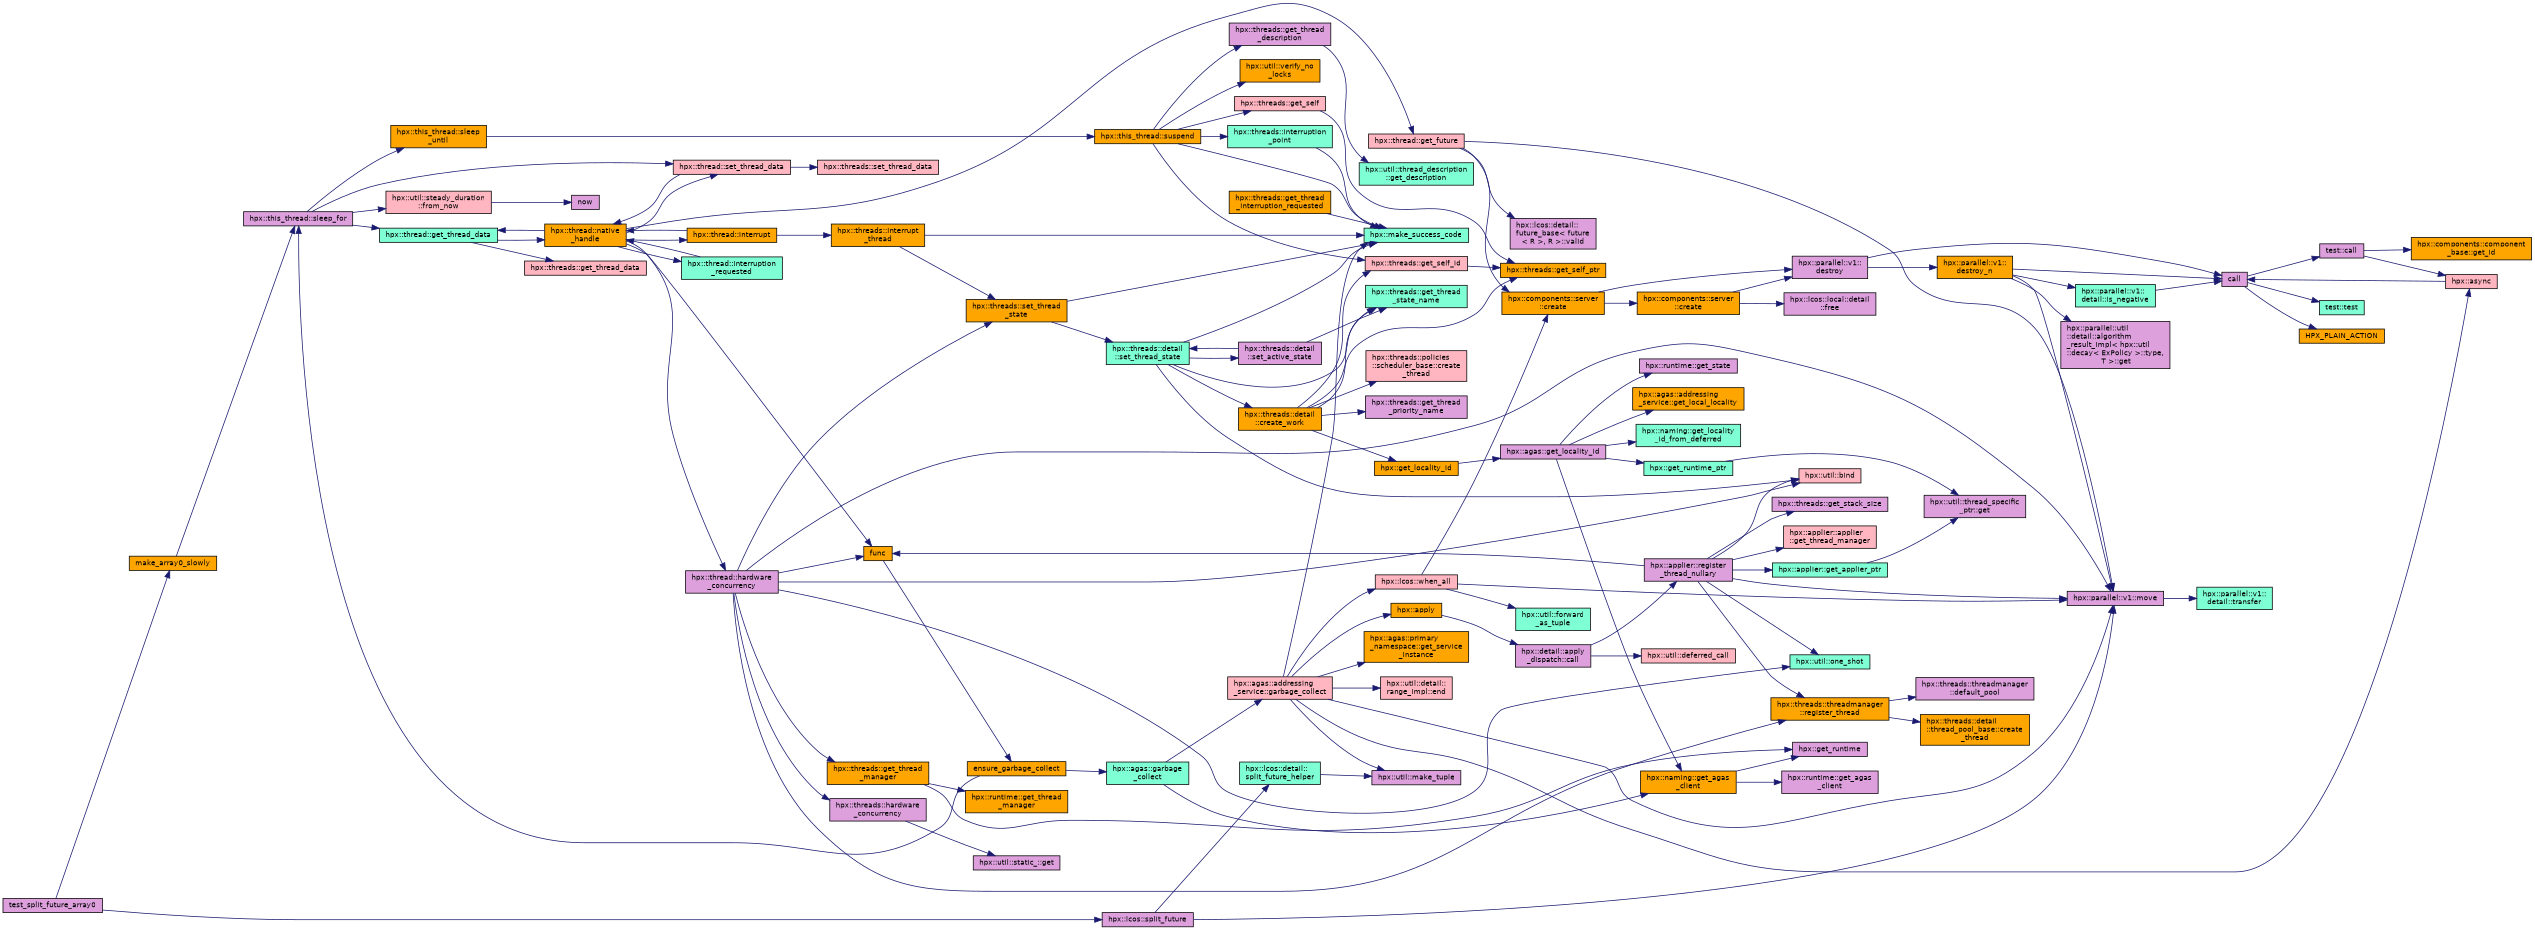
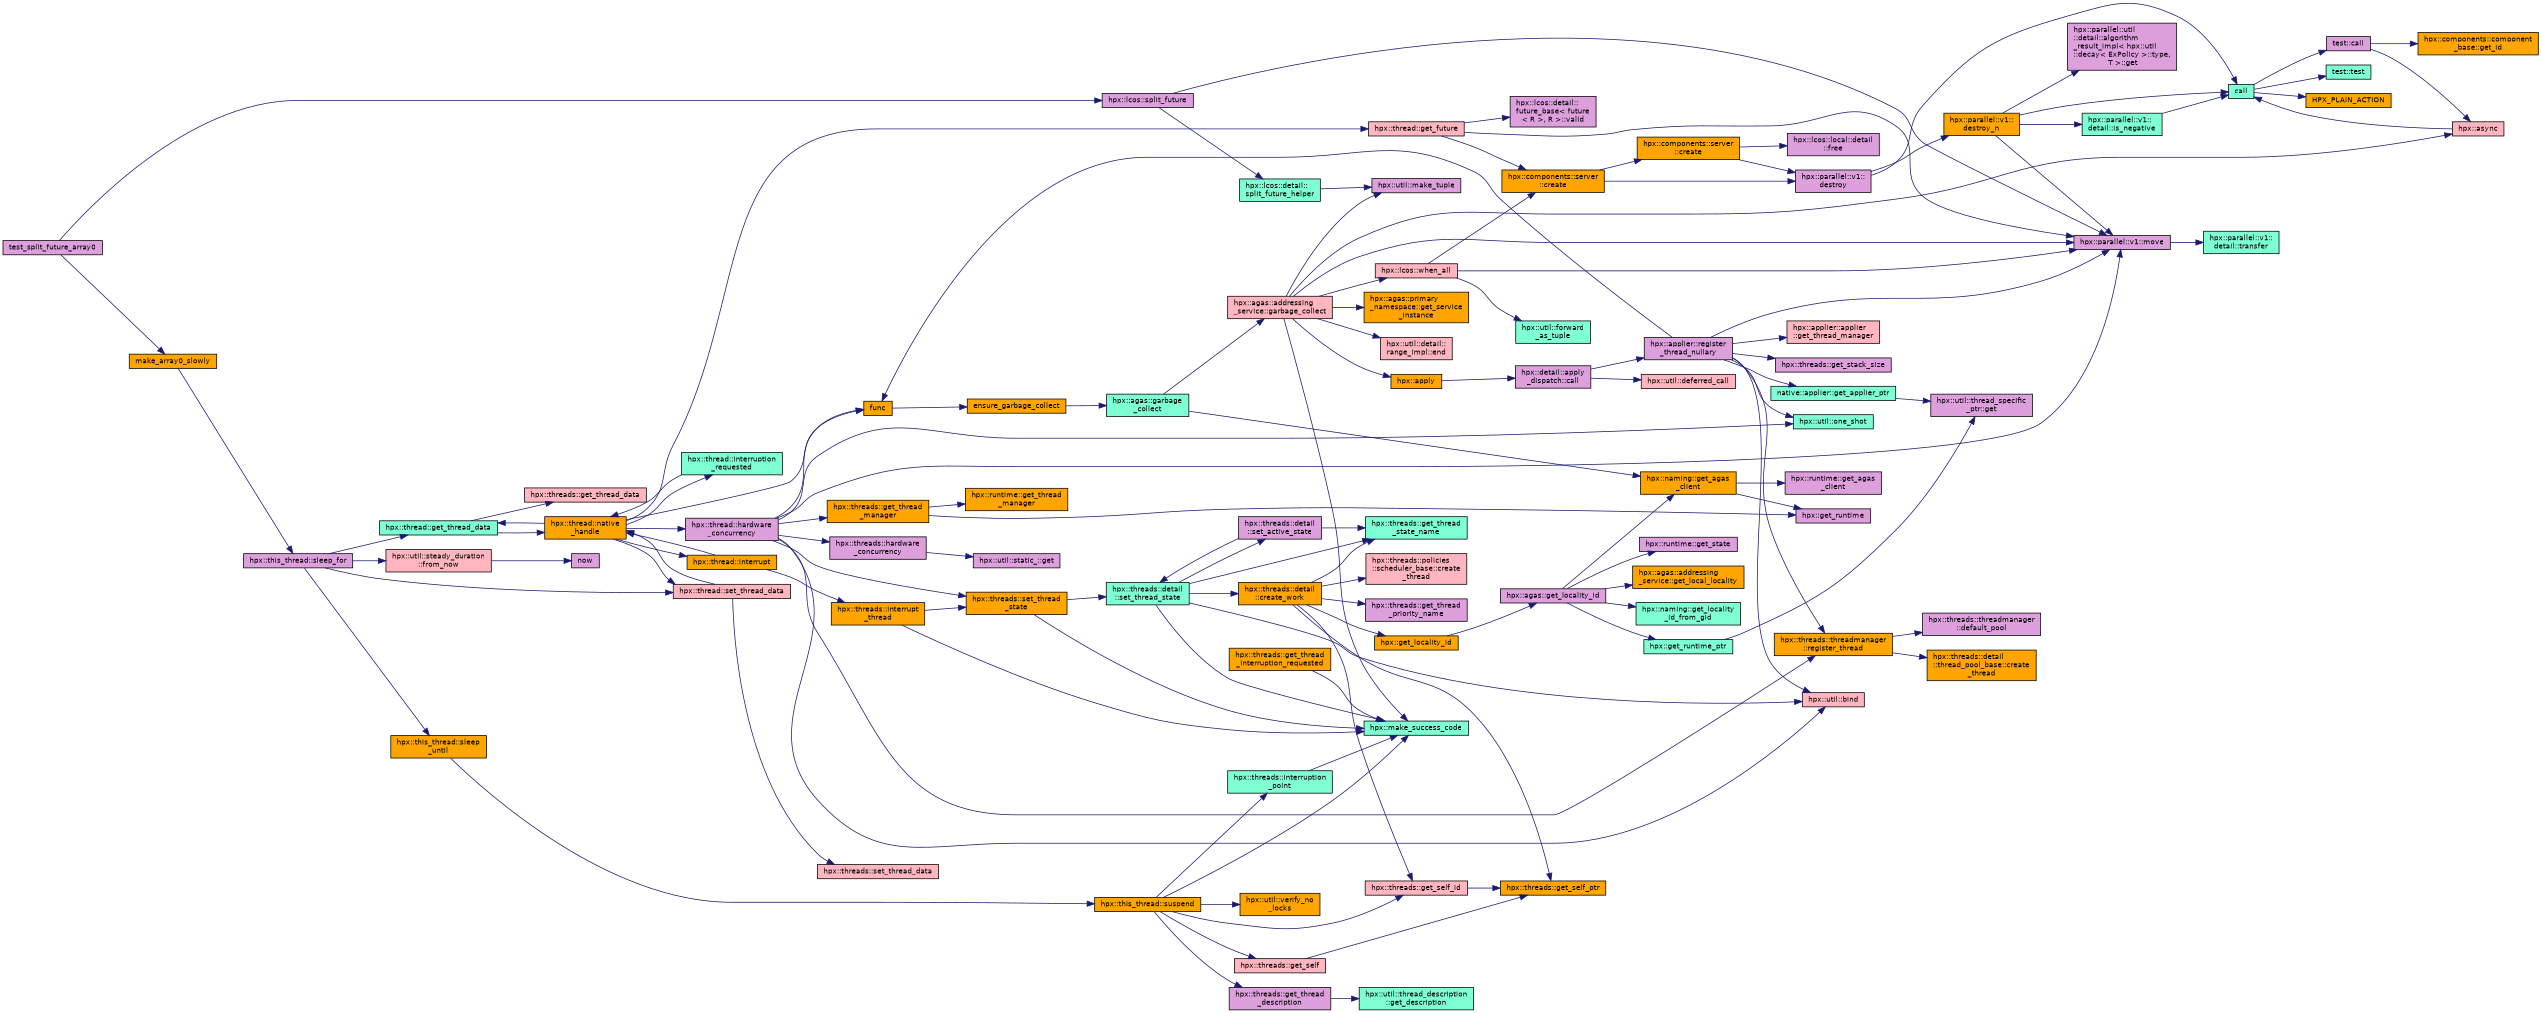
node "call": fillcolor plum -> aquamarine
node "hpx::naming::get_locality _id_from_deferred": label "hpx::naming::get_locality _id_from_deferred" -> "hpx::naming::get_locality _id_from_gid"
node "hpx::applier::get_applier_ptr": label "hpx::applier::get_applier_ptr" -> "native::applier::get_applier_ptr"
edge "ensure_garbage_collect" -> "hpx::this_thread::sleep_for": removed
